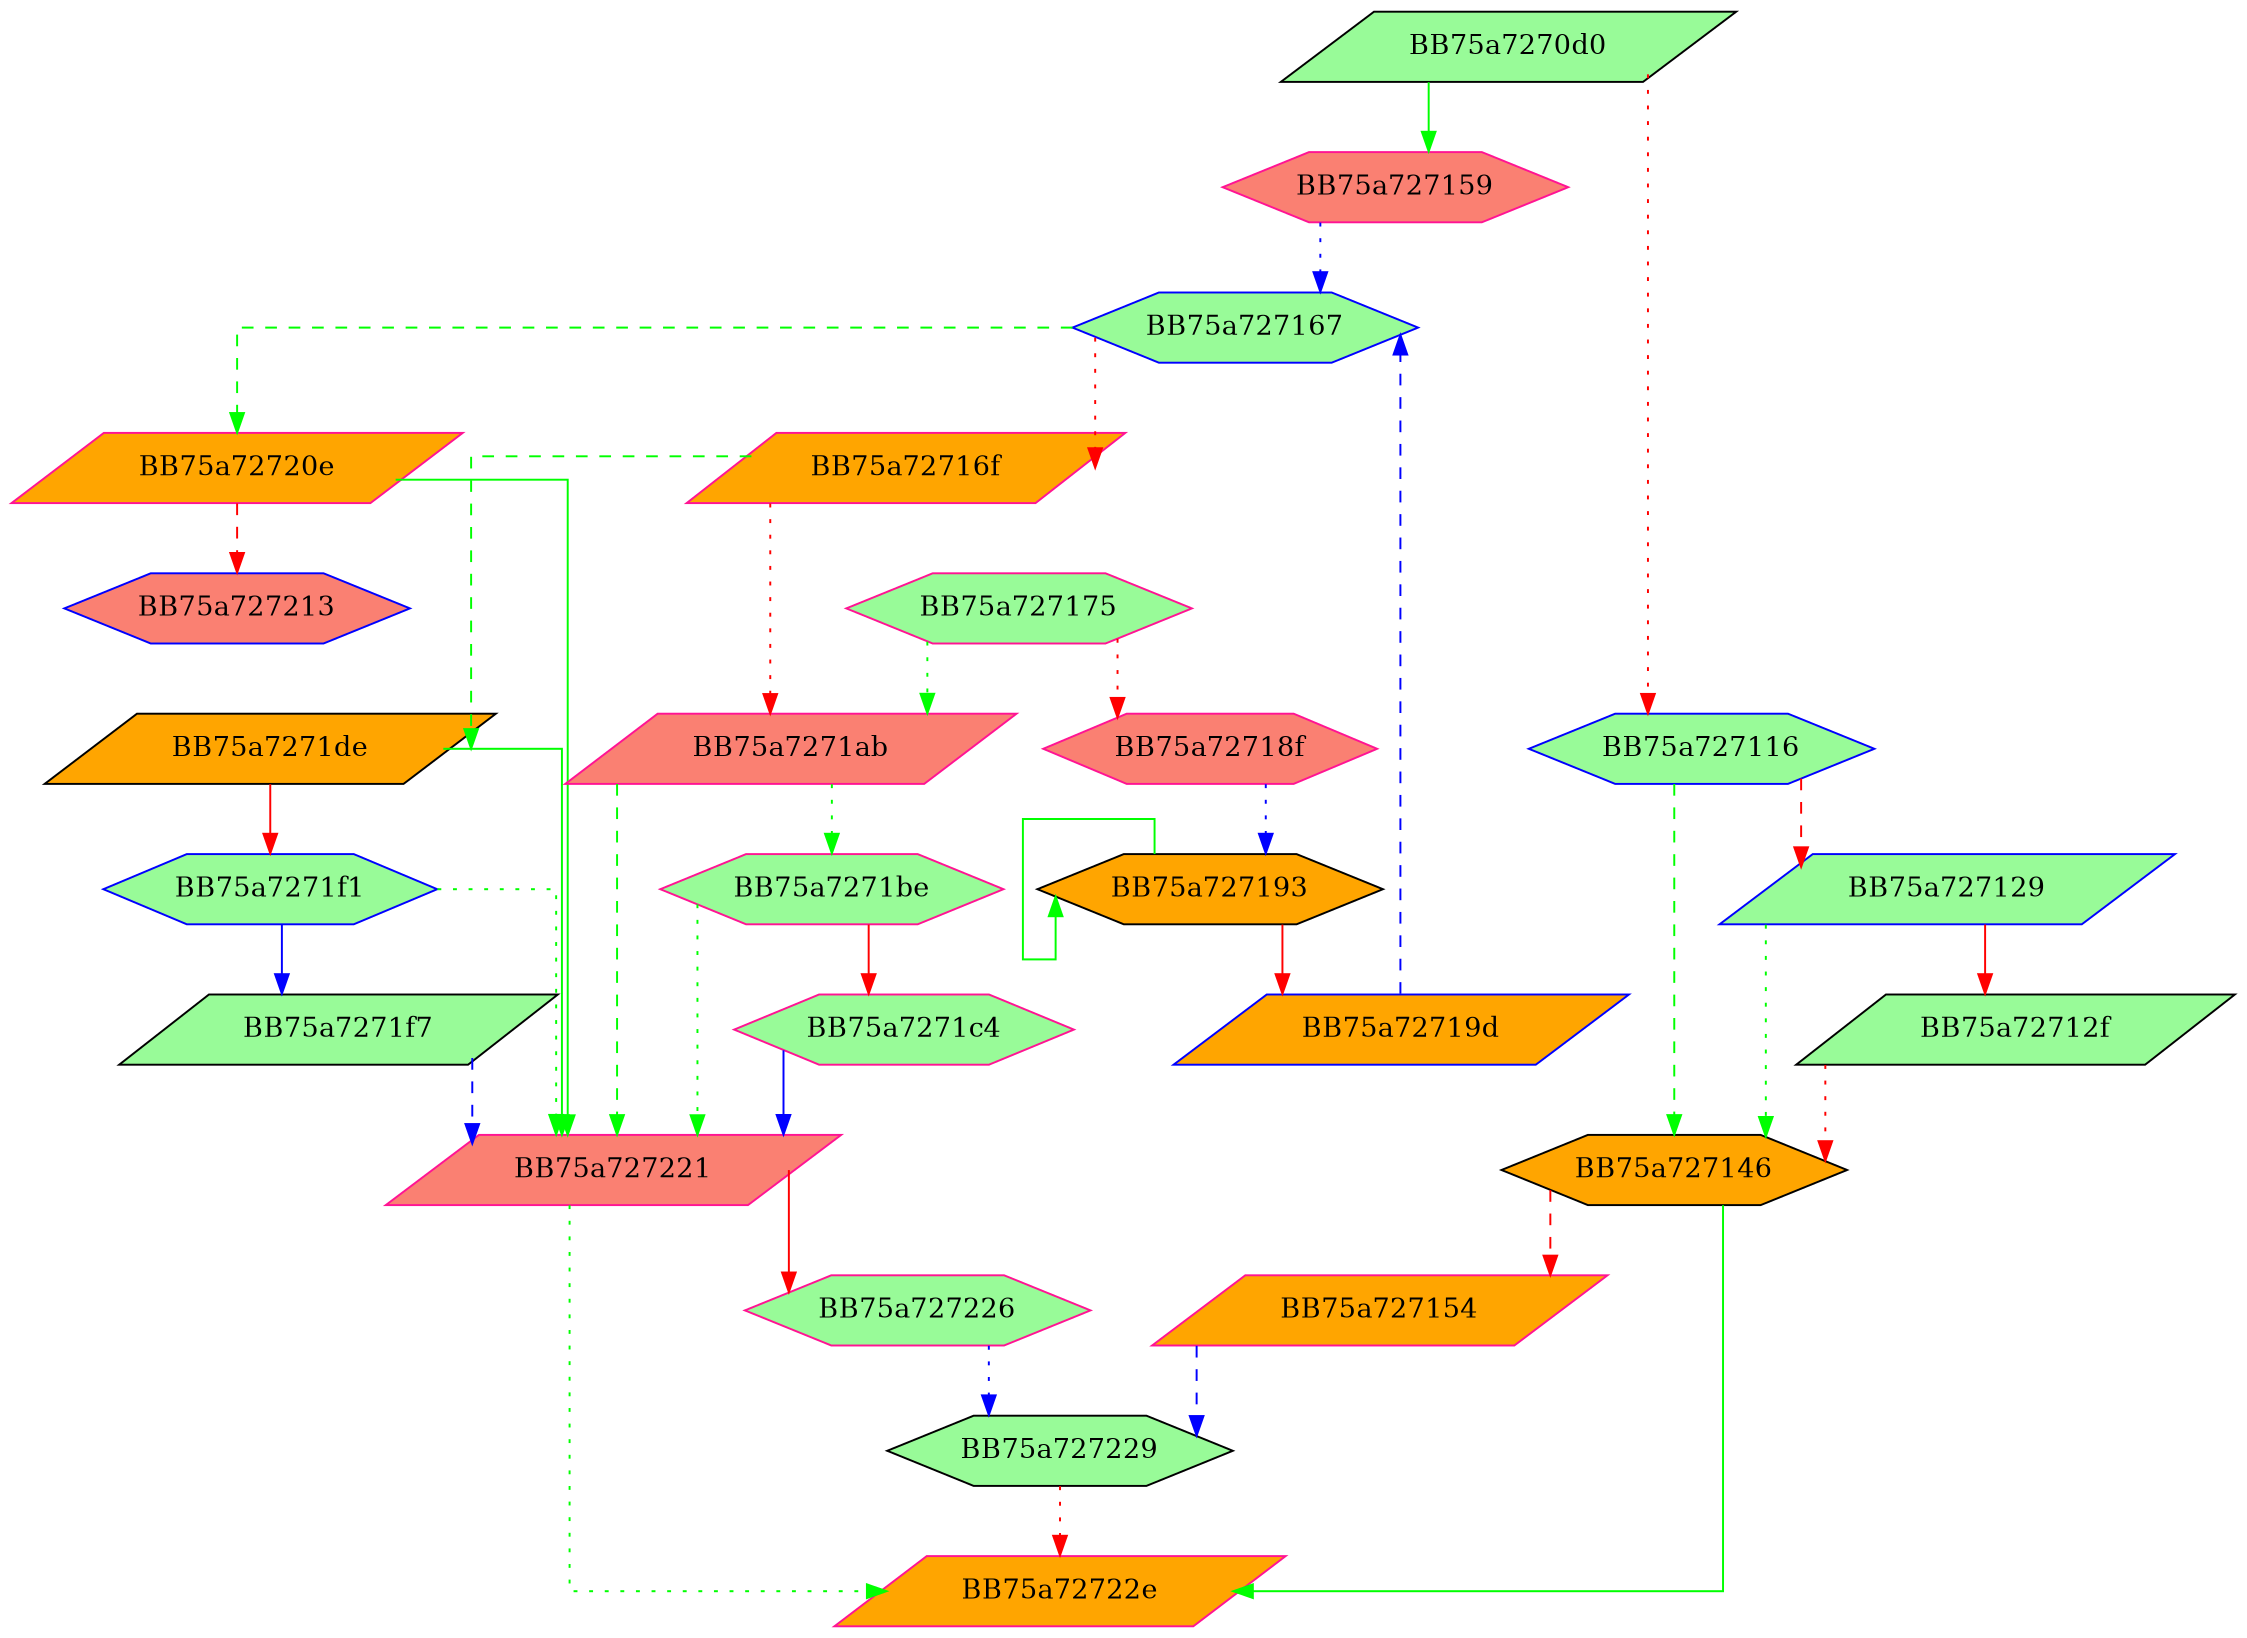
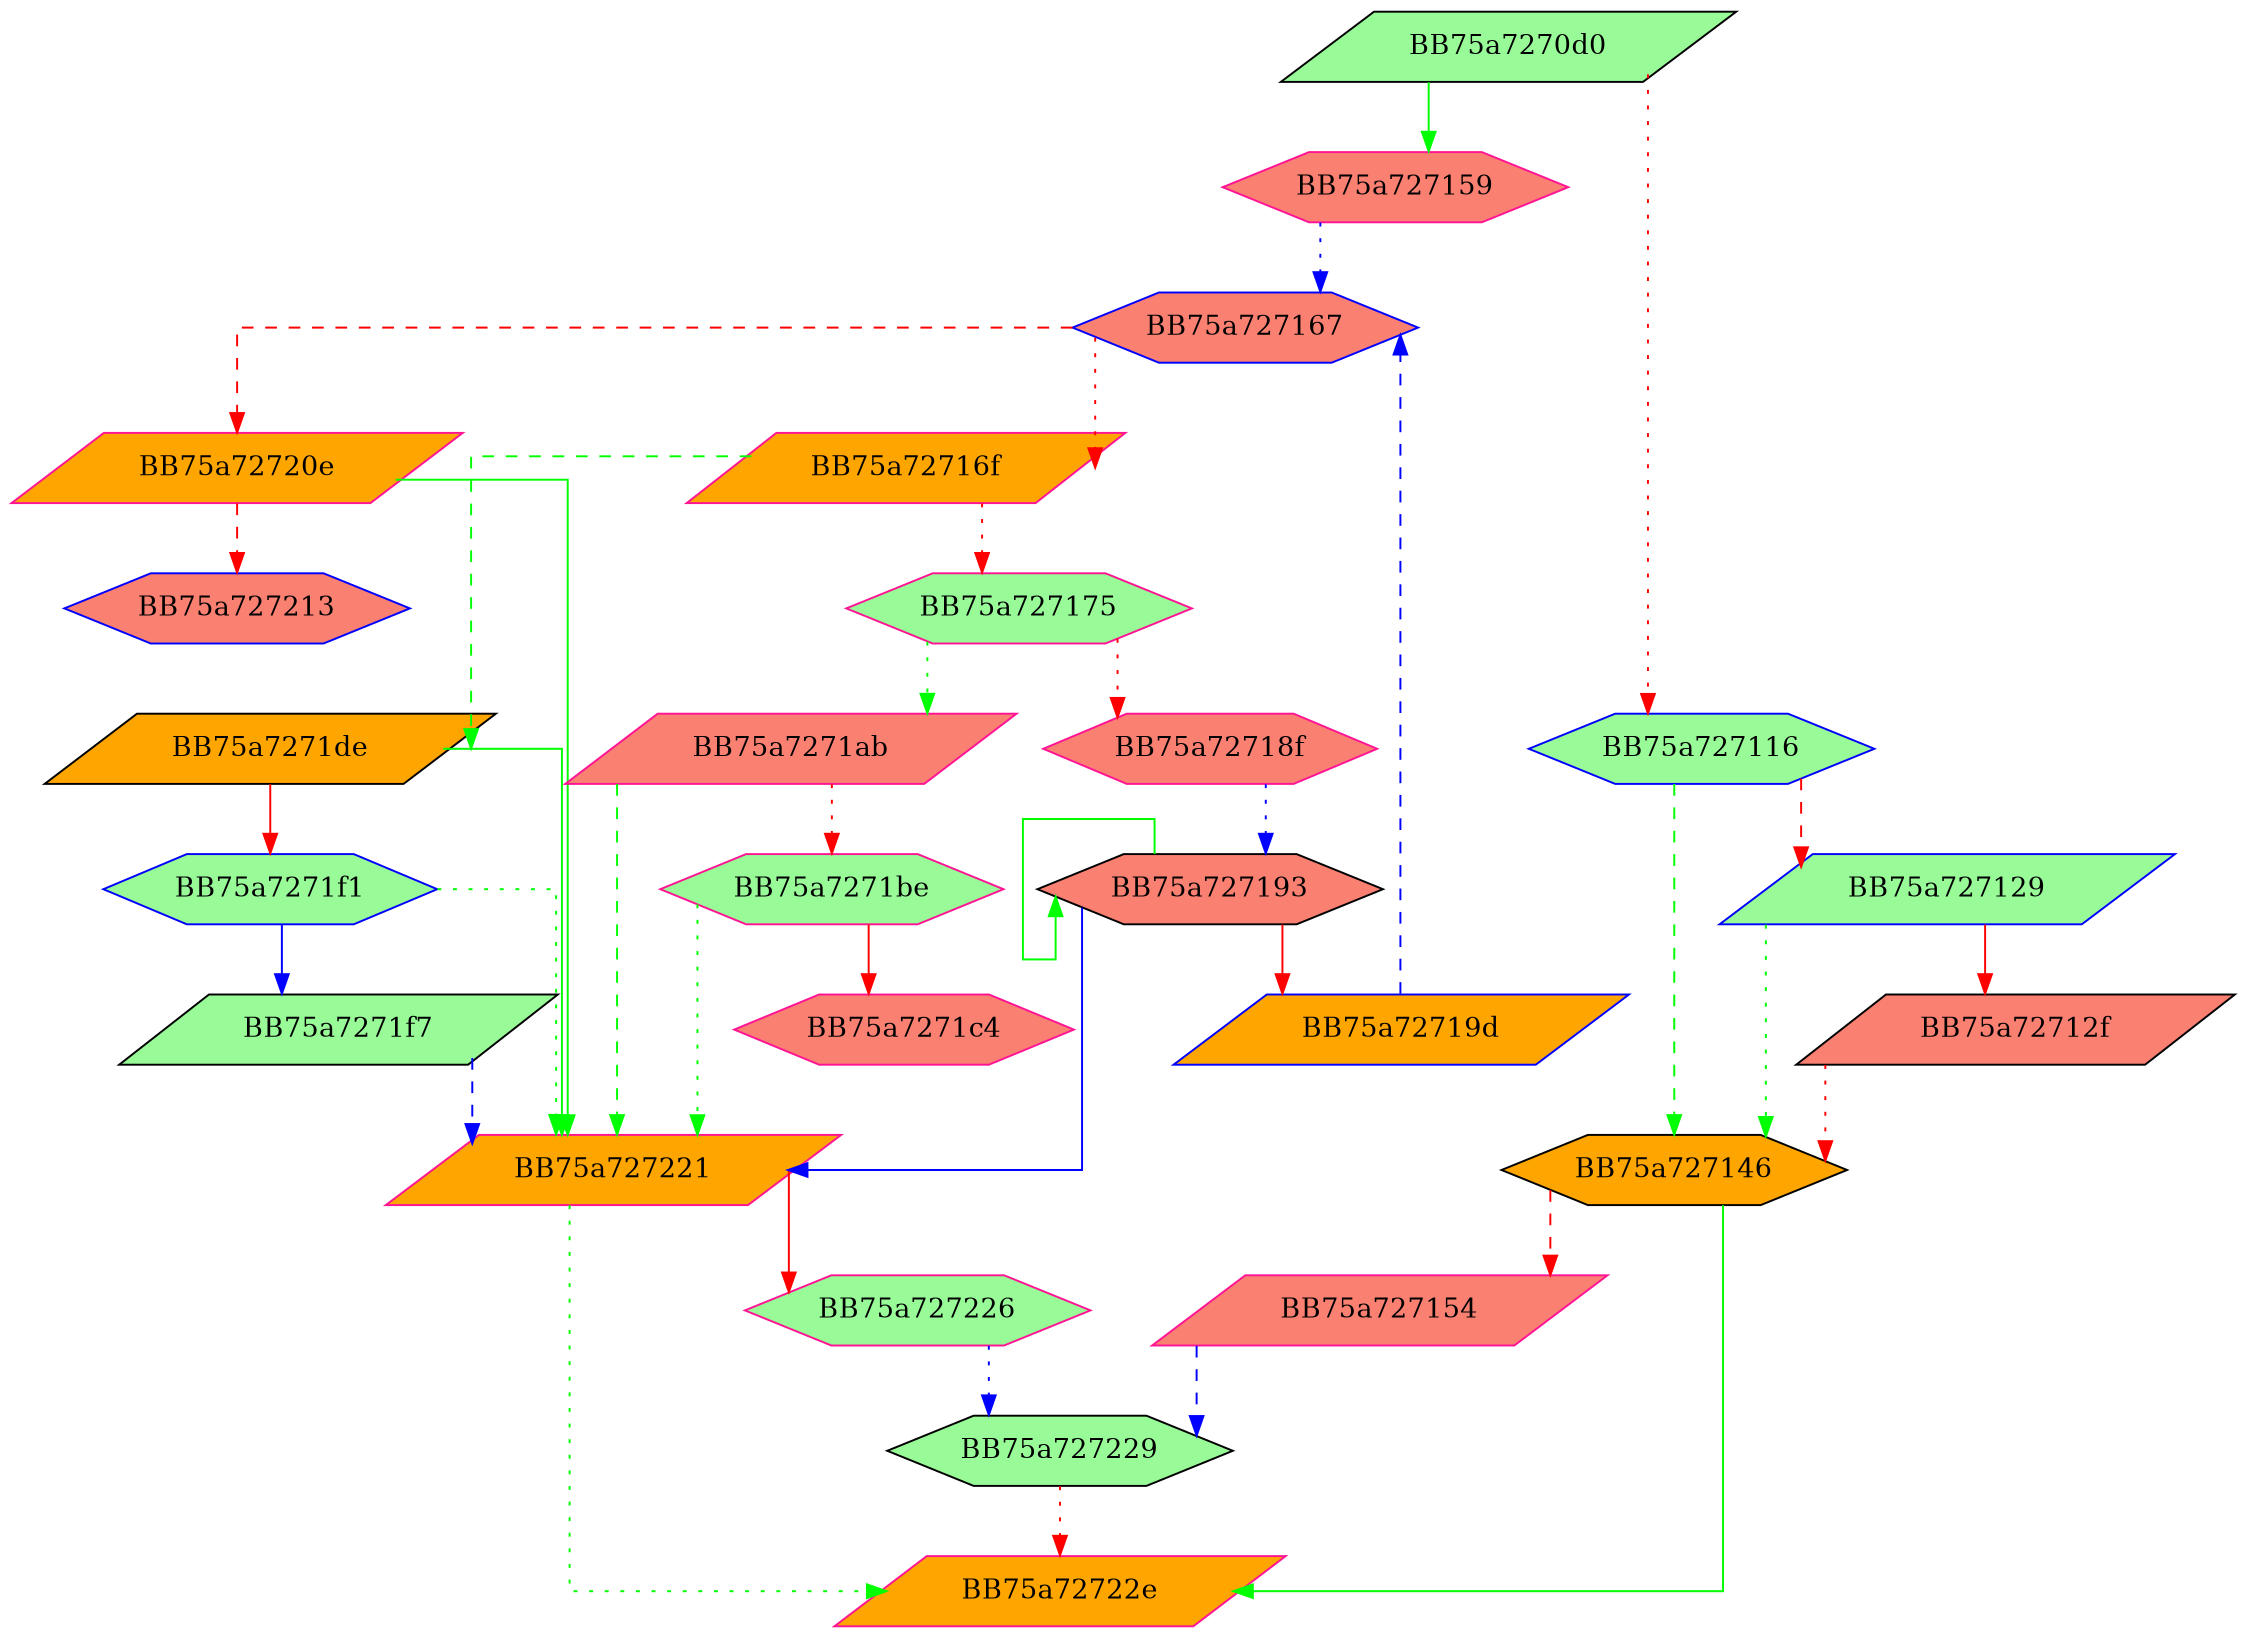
edge "BB75a727167" -> "BB75a72720e": color green -> red
node "BB75a727167": fillcolor palegreen -> salmon
edge "BB75a72716f" -> "BB75a7271ab": now "BB75a72716f" -> "BB75a727175"
edge "BB75a7271ab" -> "BB75a7271be": color green -> red
node "BB75a727193": fillcolor orange -> salmon
node "BB75a7271c4": fillcolor palegreen -> salmon
node "BB75a72712f": fillcolor palegreen -> salmon
edge "BB75a7271c4" -> "BB75a727221": now "BB75a727193" -> "BB75a727221"
node "BB75a727221": fillcolor salmon -> orange
node "BB75a727154": fillcolor orange -> salmon
